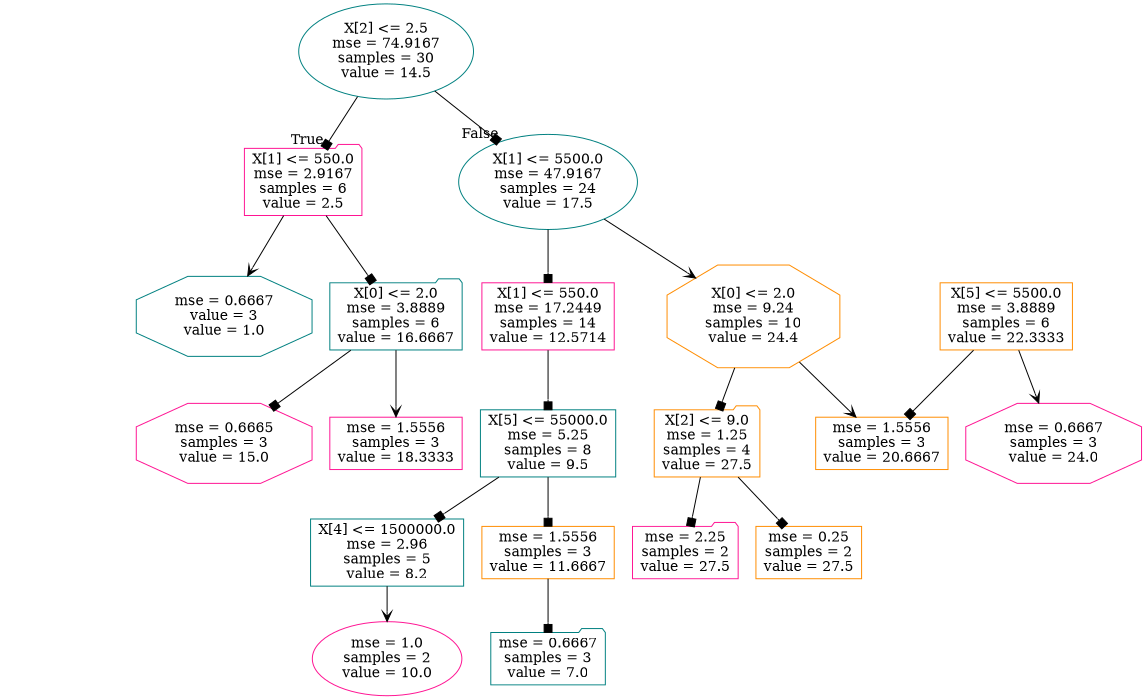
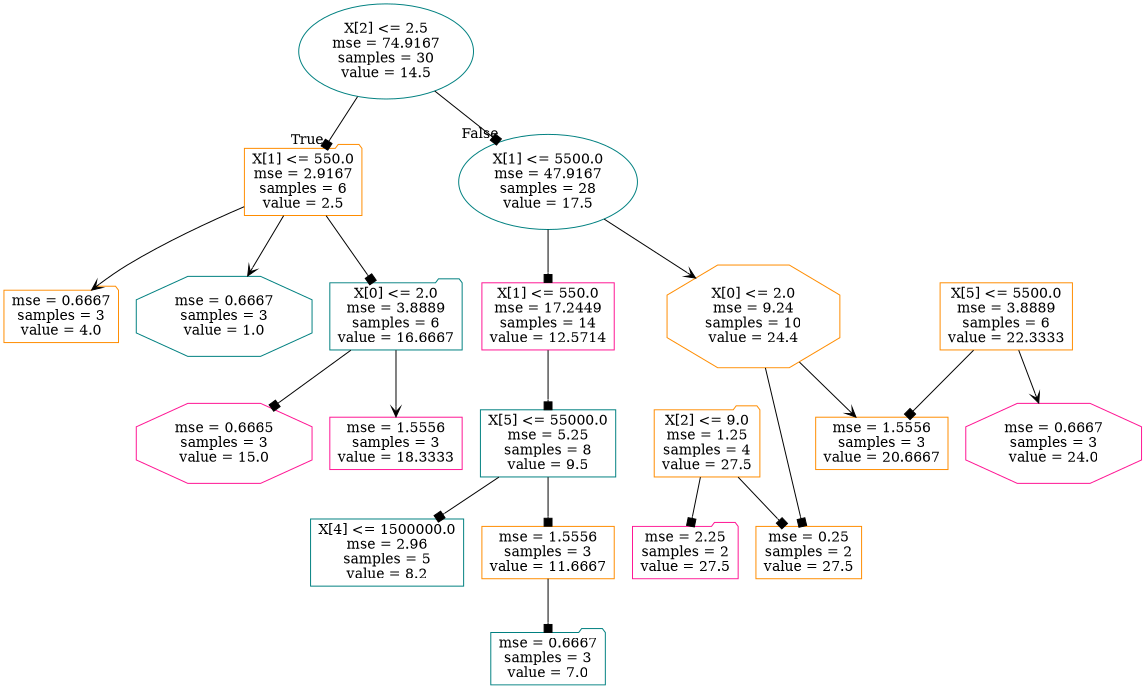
node "X[1] <= 550.0 mse = 2.9167 samples = 6 value = 2.5": color deeppink -> darkorange
node "X[1] <= 5500.0 mse = 47.9167 samples = 24 value = 17.5": label "X[1] <= 5500.0 mse = 47.9167 samples = 24 value = 17.5" -> "X[1] <= 5500.0 mse = 47.9167 samples = 28 value = 17.5"
node "mse = 0.6667 samples = 3 value = 4.0": added
node "mse = 0.6667 value = 3 value = 1.0": label "mse = 0.6667 value = 3 value = 1.0" -> "mse = 0.6667 samples = 3 value = 1.0"
edge "X[0] <= 2.0 mse = 9.24 samples = 10 value = 24.4" -> "X[2] <= 9.0 mse = 1.25 samples = 4 value = 27.5": now "X[0] <= 2.0 mse = 9.24 samples = 10 value = 24.4" -> "mse = 0.25 samples = 2 value = 27.5"
node "mse = 1.0 samples = 2 value = 10.0": removed
